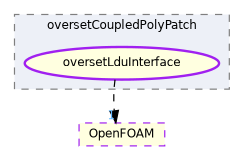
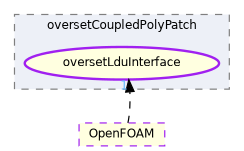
edge "oversetLduInterface" -> "OpenFOAM": reversed
